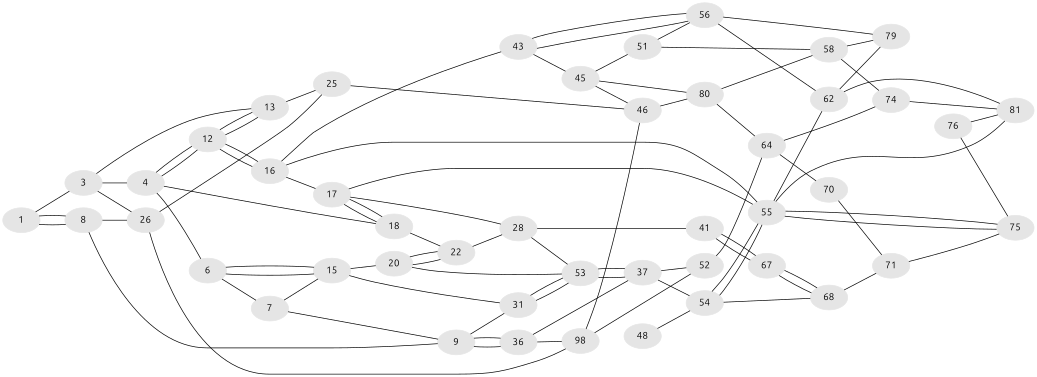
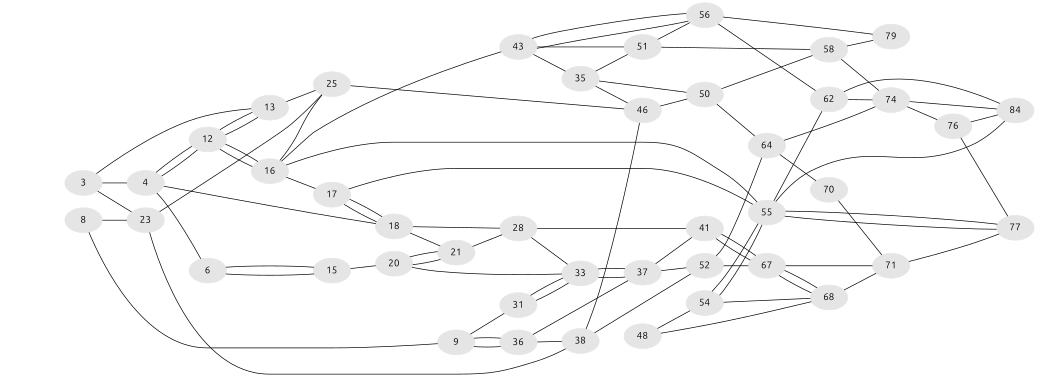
edge "43" -- "51": added
edge "79" -- "62": now "74" -- "62"
node "45": label "45" -> "35"
node "80": label "80" -> "50"
node "81": label "81" -> "84"
edge "74" -- "76": added
edge "25" -- "16": added
edge "17" -- "28": now "18" -- "28"
node "1": removed
node "26": label "26" -> "23"
node "75": label "75" -> "77"
node "22": label "22" -> "21"
edge "52" -- "67": added
edge "67" -- "71": added
node "53": label "53" -> "33"
edge "37" -- "54": now "37" -- "41"
edge "15" -- "31": removed
node "7": removed
edge "68" -- "48": added
node "98": label "98" -> "38"
